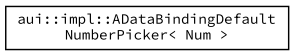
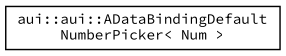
node "aui::impl::ADataBindingDefault NumberPicker< Num >": label "aui::impl::ADataBindingDefault NumberPicker< Num >" -> "aui::aui::ADataBindingDefault NumberPicker< Num >"
